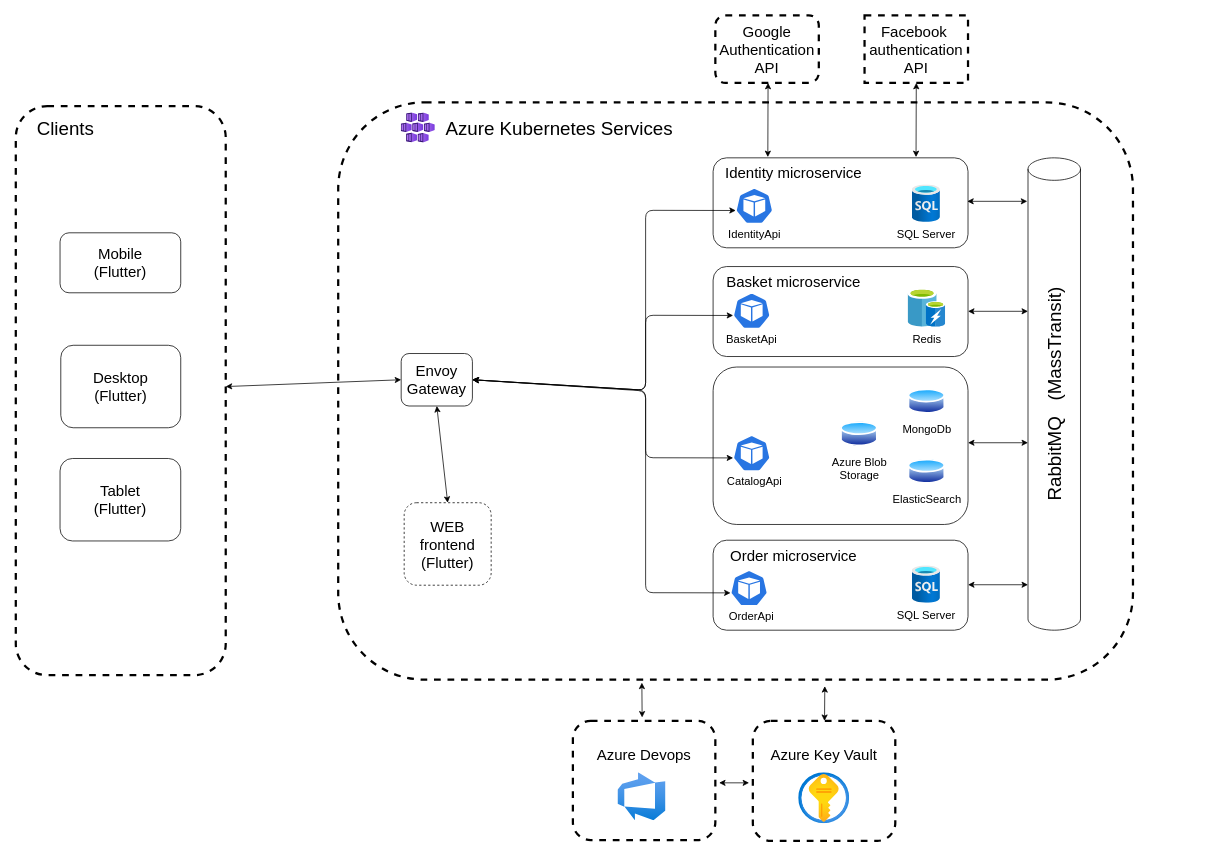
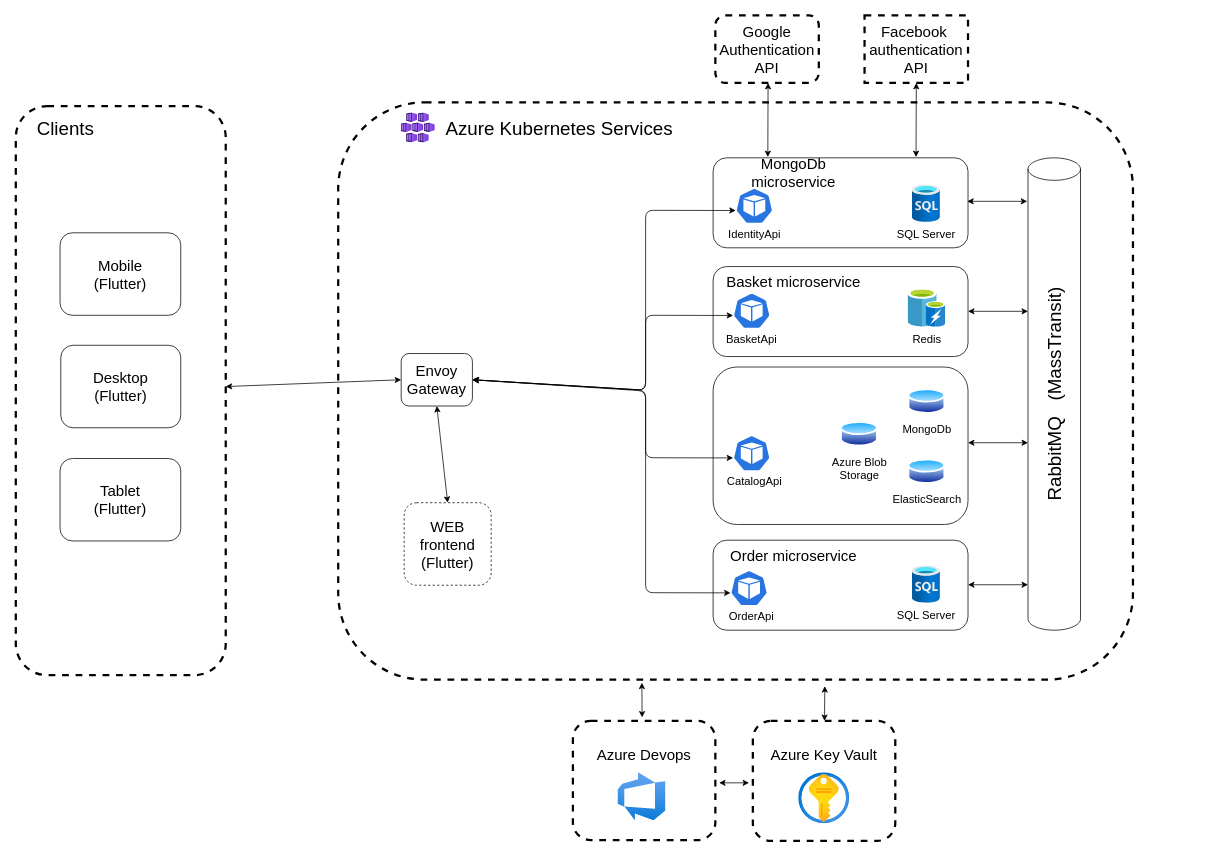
node "Identity microservice": label "Identity microservice" -> "MongoDb microservice"
node "Mobile (Flutter)": size 121x60 -> 121x83
